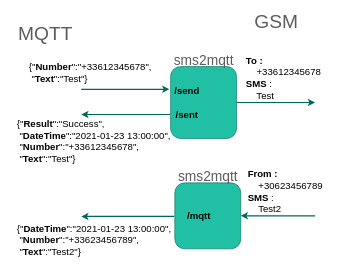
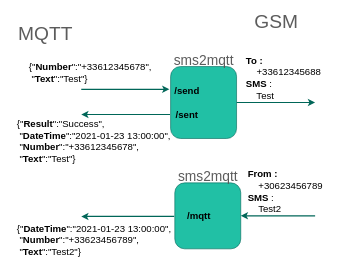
node "To : +33612345678 SMS : Test": label "To : +33612345678 SMS : Test" -> "To : +33612345688 SMS : Test"
